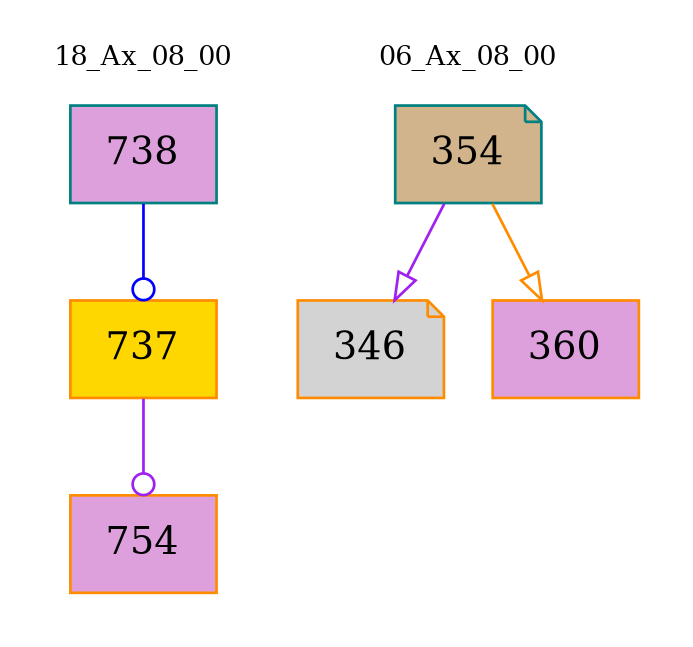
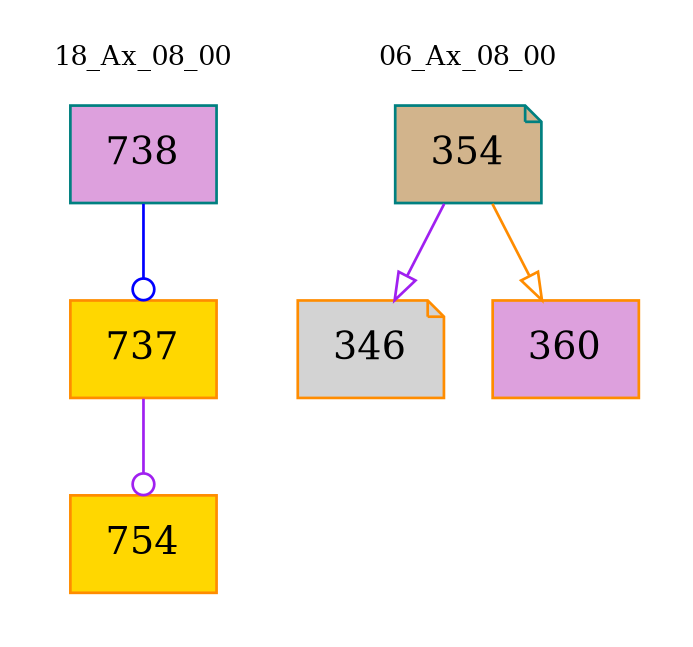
node "754": fillcolor plum -> gold
